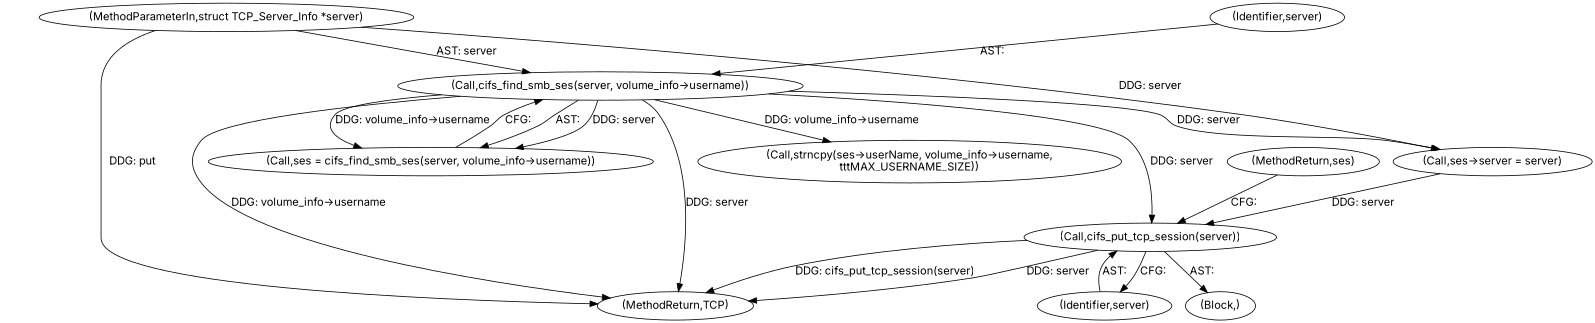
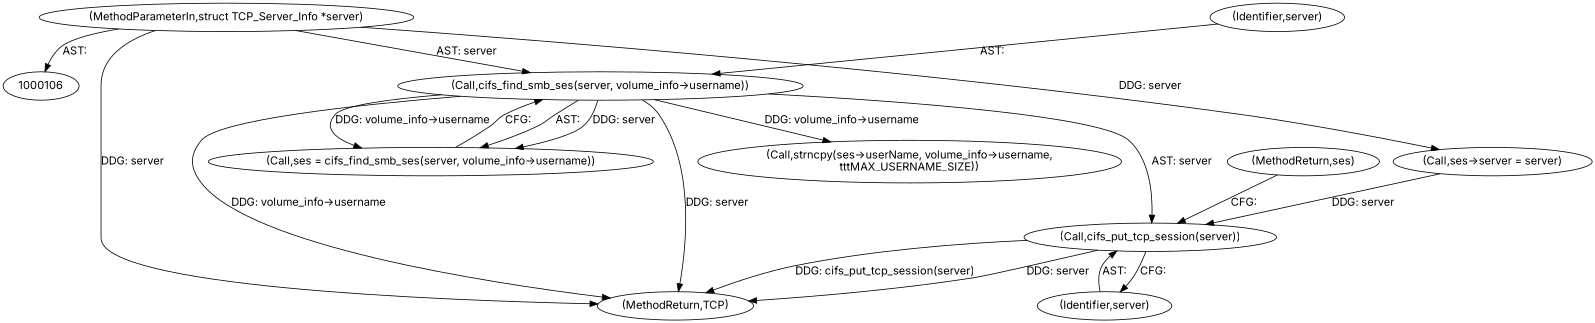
node "1000106": added
edge "(Call,cifs_find_smb_ses(server, volume_info->username))" -> "(Call,ses->server = server)": removed, label "DDG: server"
edge "(MethodParameterIn,struct TCP_Server_Info *server)" -> "(MethodReturn,TCP)": label "DDG: put" -> "DDG: server"
edge "(Call,cifs_find_smb_ses(server, volume_info->username))" -> "(Call,cifs_put_tcp_session(server))": label "DDG: server" -> "AST: server"
node "(Block,)": removed
